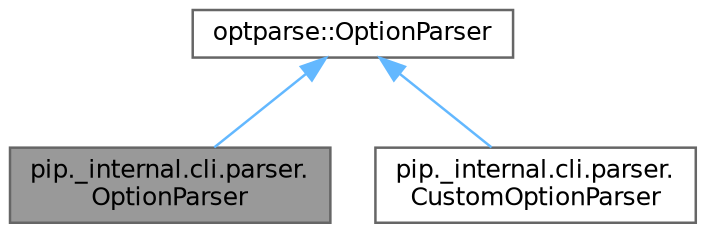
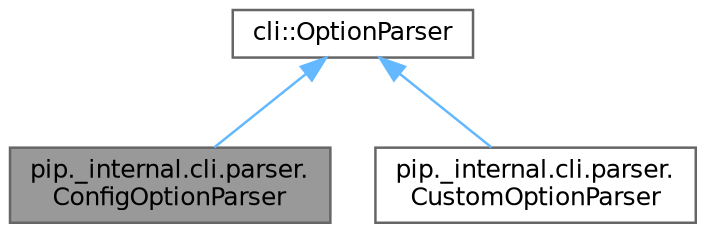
node "optparse::OptionParser": label "optparse::OptionParser" -> "cli::OptionParser"
node "pip._internal.cli.parser. OptionParser": label "pip._internal.cli.parser. OptionParser" -> "pip._internal.cli.parser. ConfigOptionParser"
